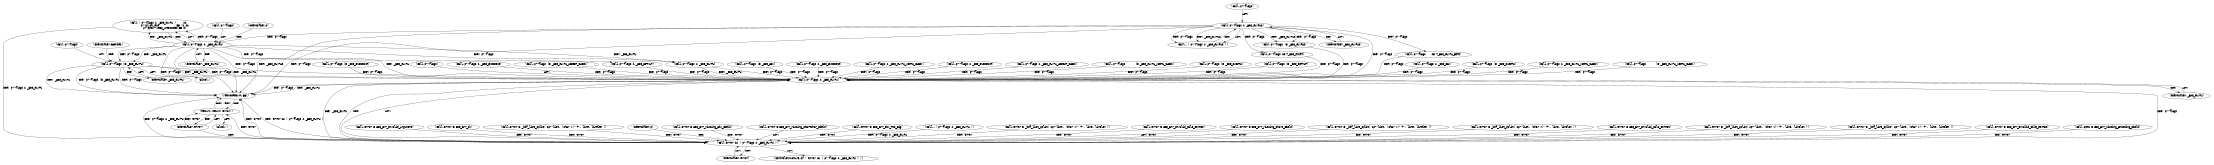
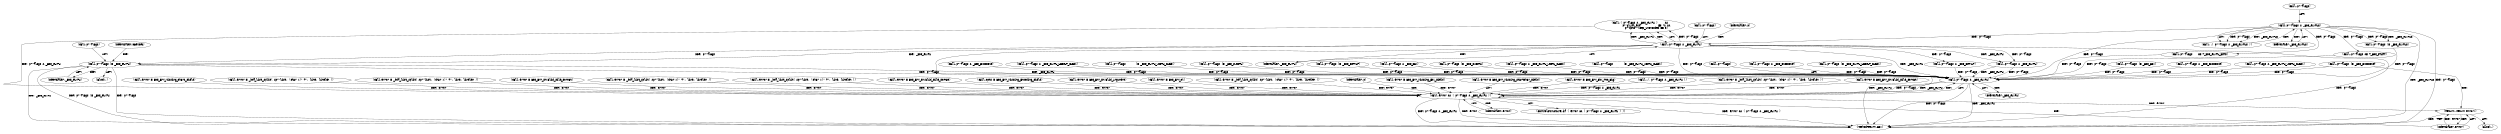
edge "(MethodReturn,BBX)" -> "(Return,return error;)": now "(Call,p->flags |= _BDF_ENCODING)" -> "(Return,return error;)"
edge "(Call,error = BDF_Err_Missing_Chars_Field)" -> "(Call,error && ( p->flags & _BDF_GLYPH ))": label "AST: error" -> "DDG: error"
